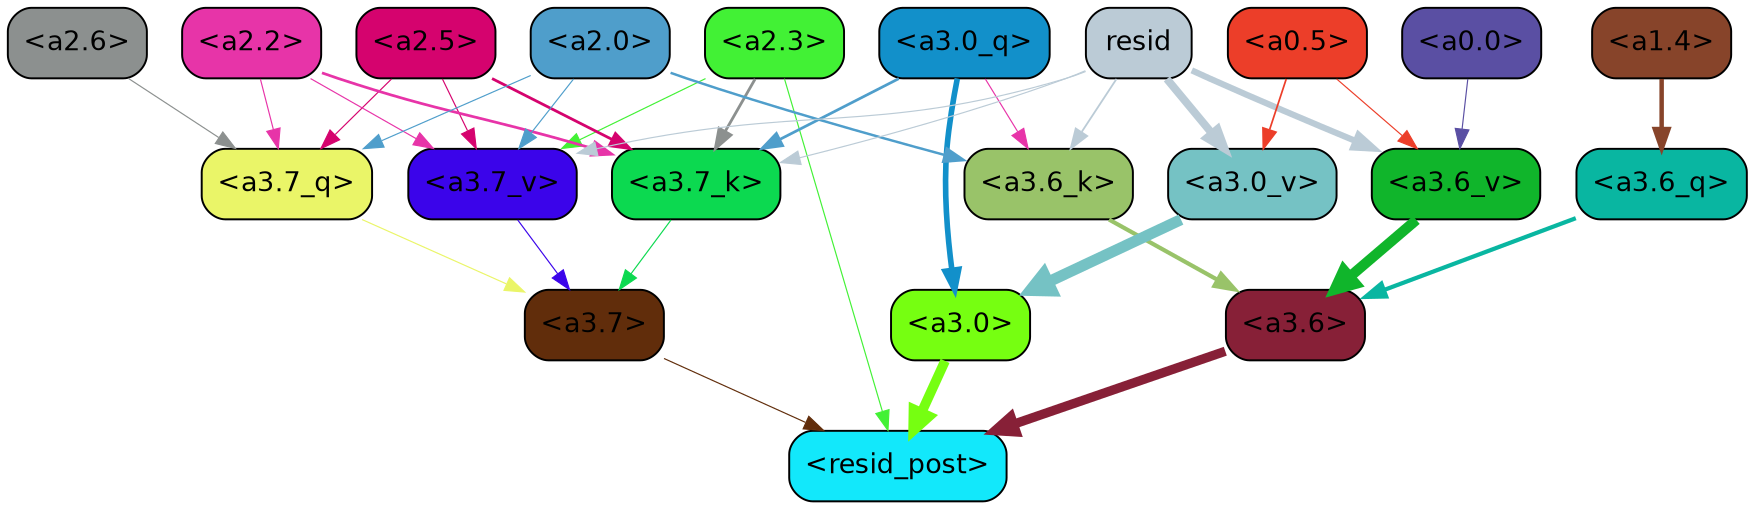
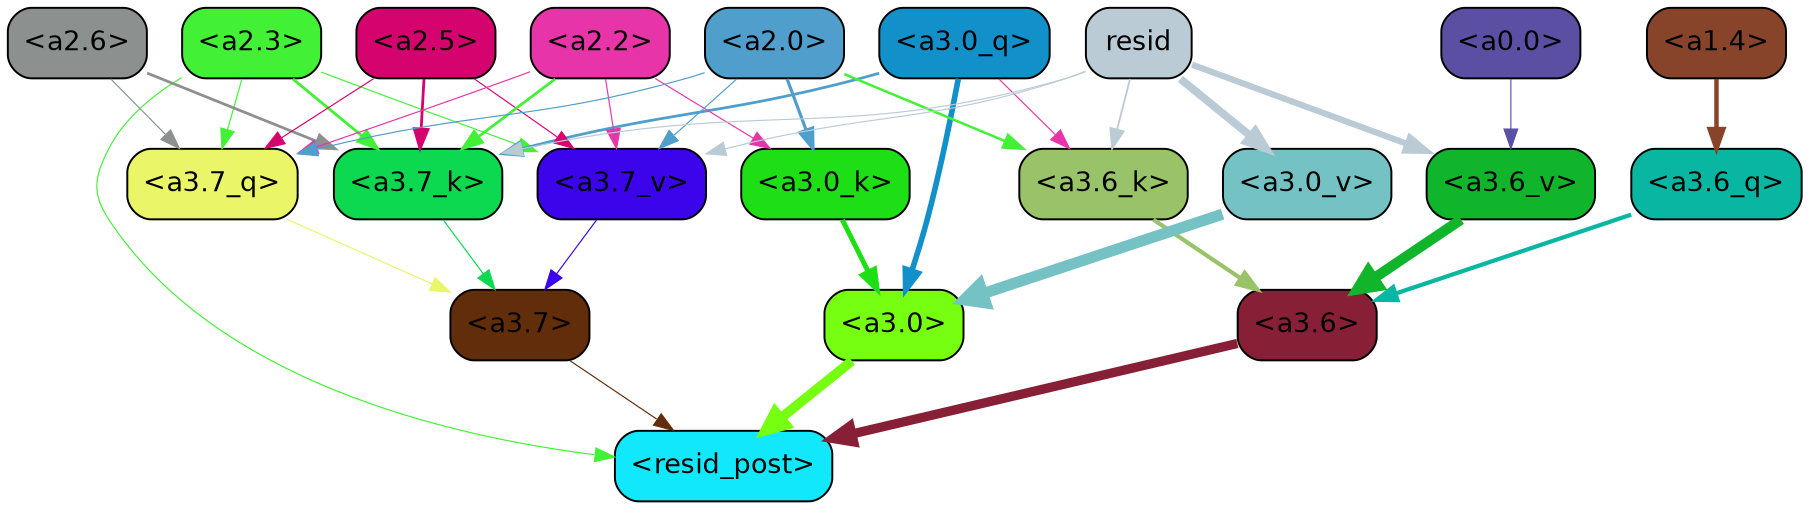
node "<a0.5>": removed
edge "<a2.3>" -> "<a3.7_q>": added
edge "<a2.6>" -> "<a3.7_k>": added
edge "<a2.3>" -> "<a3.7_k>": color #8c908f -> #42f135
edge "<a2.0>" -> "<a3.6_k>": color #4f9ecb -> #42f135
edge "<a2.2>" -> "<a3.7_k>": color #e734a8 -> #42f135
node "<a3.0_k>": added
